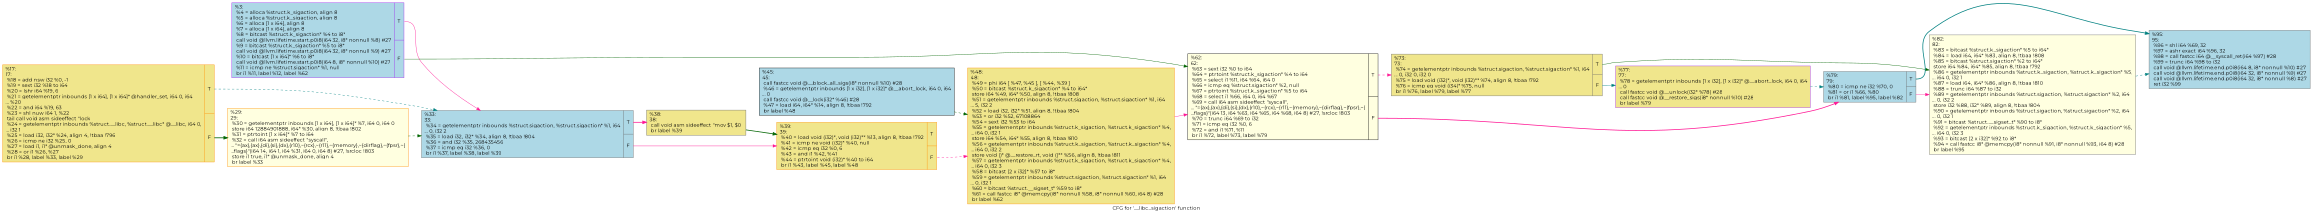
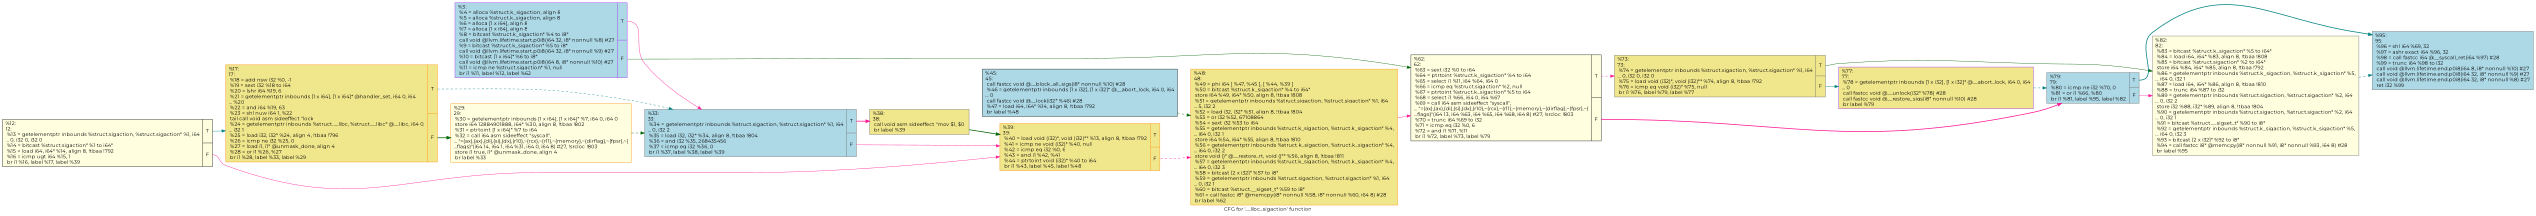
node "%73:": text "%76 = icmp eq void (i34)* %75, null" -> "%76 = icmp eq void (i32)* %75, null"
node "%12:": added
